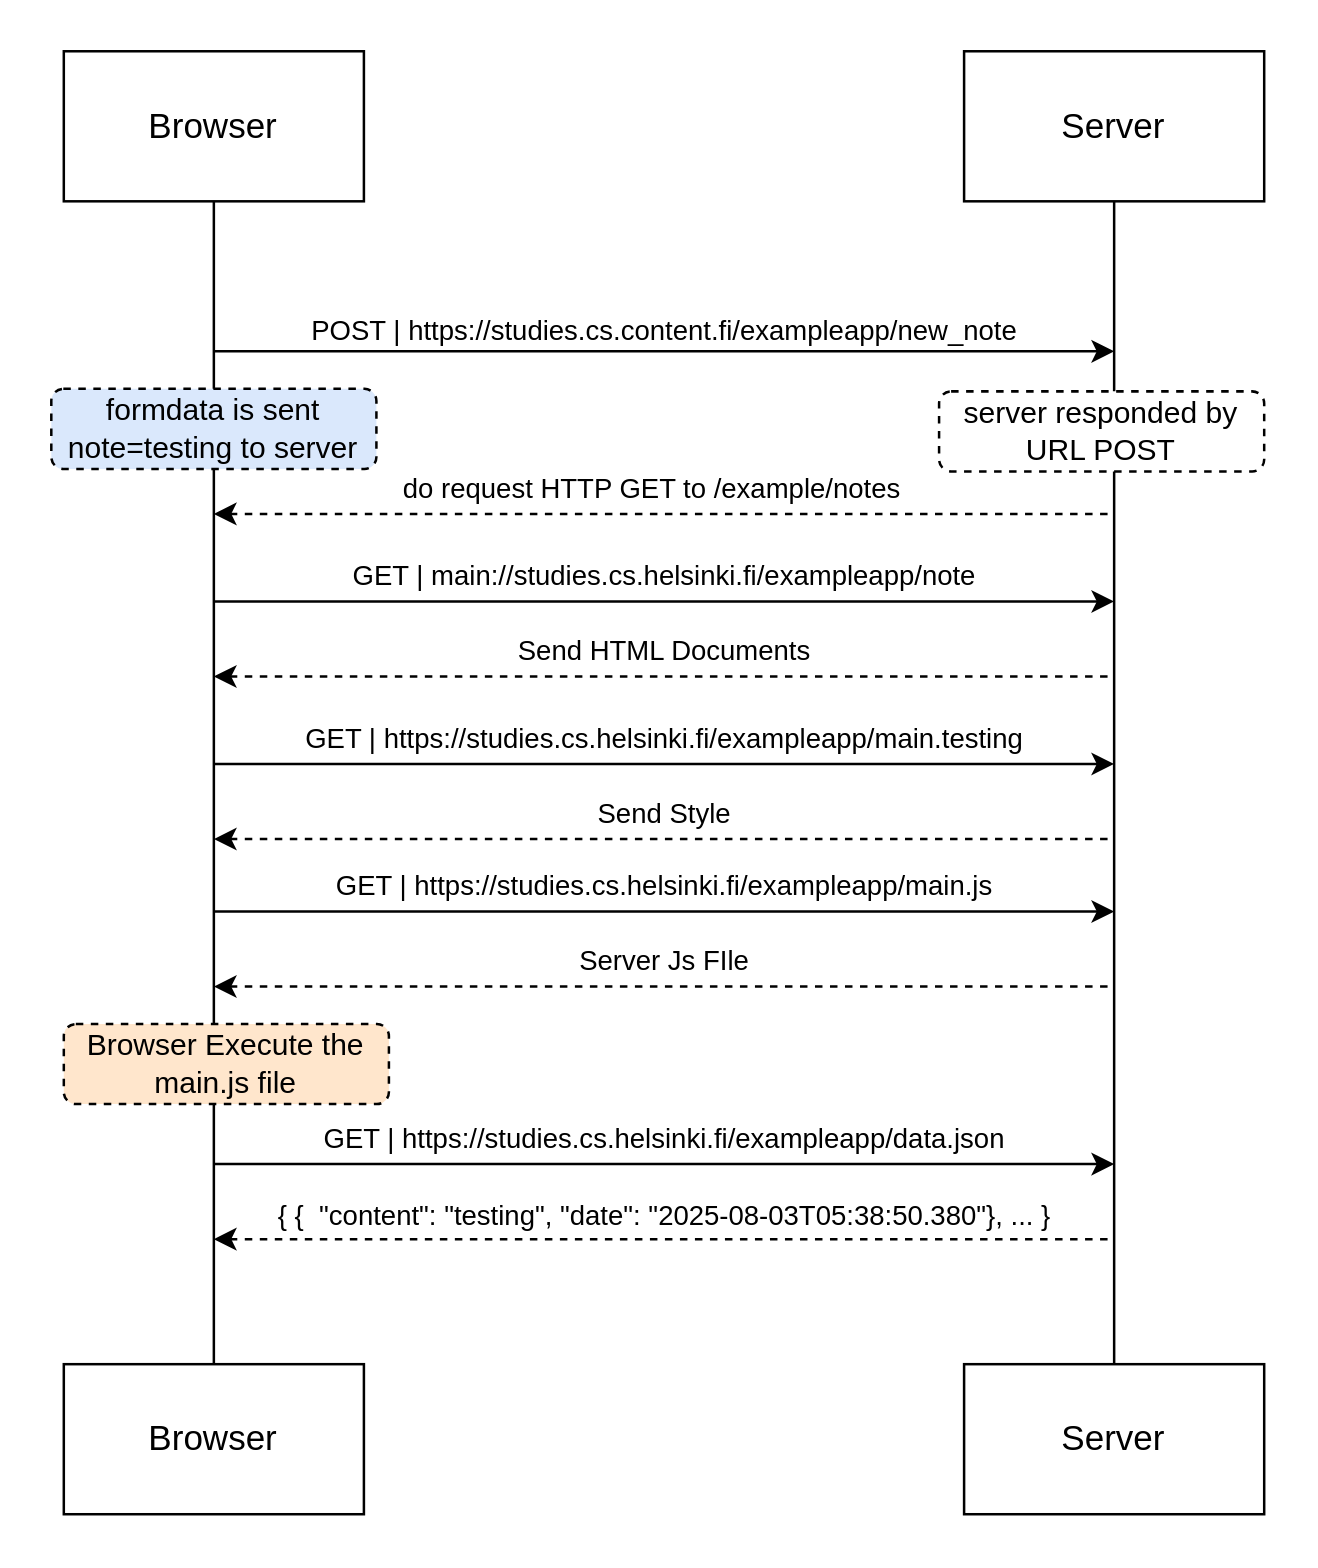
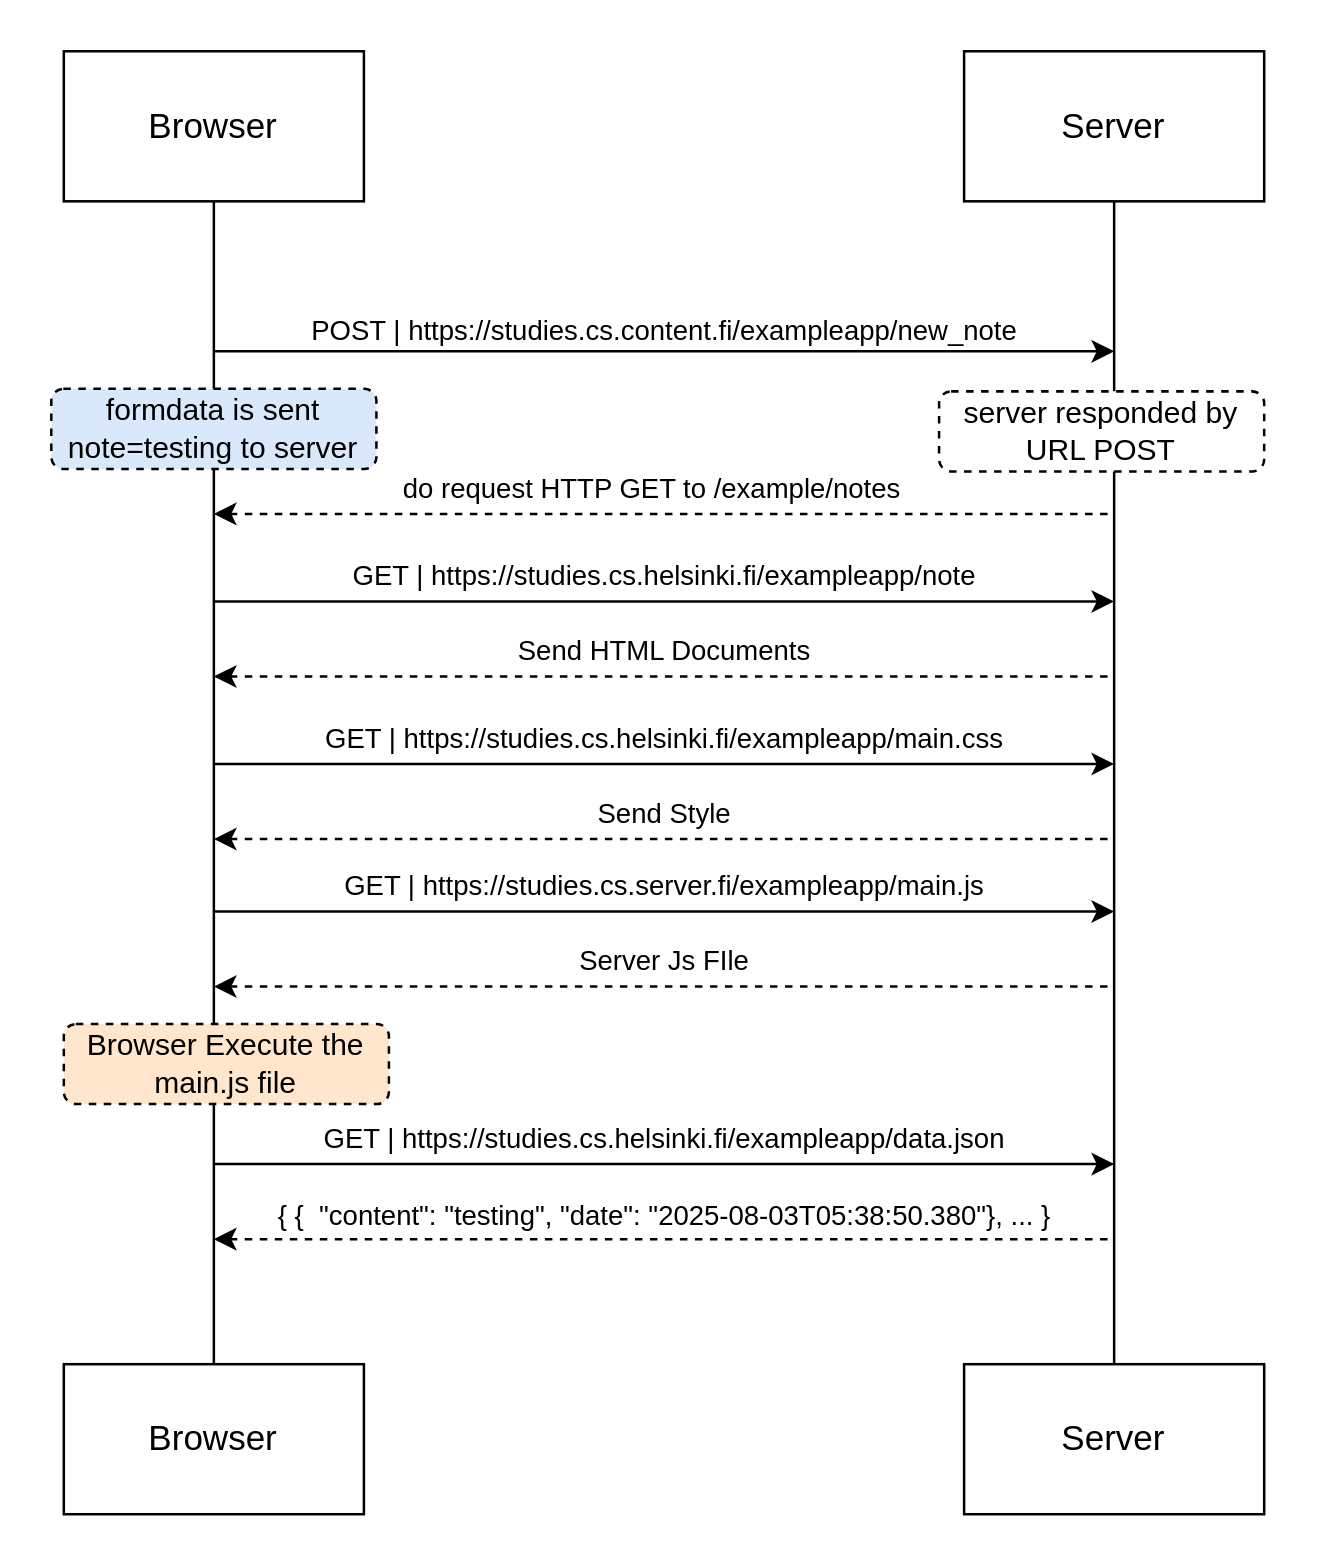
node "GET | main://studies.cs.helsinki.fi/exampleapp/note": label "GET | main://studies.cs.helsinki.fi/exampleapp/note" -> "GET | https://studies.cs.helsinki.fi/exampleapp/note"
node "GET | https://studies.cs.helsinki.fi/exampleapp/main.testing": label "GET | https://studies.cs.helsinki.fi/exampleapp/main.testing" -> "GET | https://studies.cs.helsinki.fi/exampleapp/main.css"
node "GET | https://studies.cs.helsinki.fi/exampleapp/main.js": label "GET | https://studies.cs.helsinki.fi/exampleapp/main.js" -> "GET | https://studies.cs.server.fi/exampleapp/main.js"
